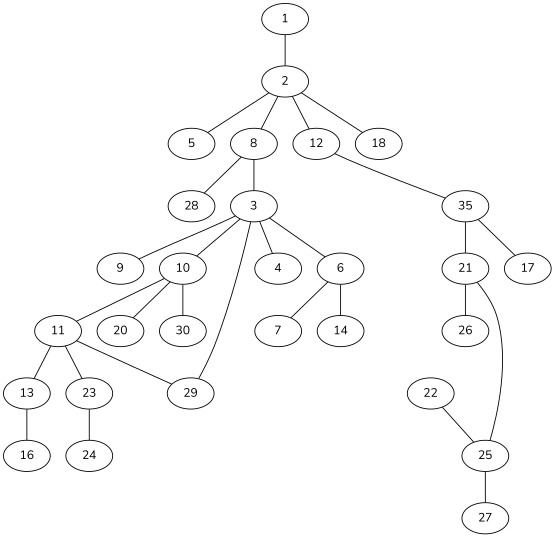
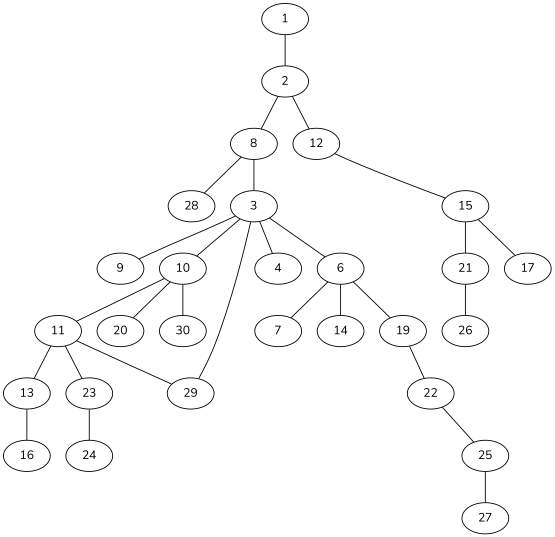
node "5": removed
node "18": removed
node "35": label "35" -> "15"
node "19": added
edge "21" -- "25": removed
